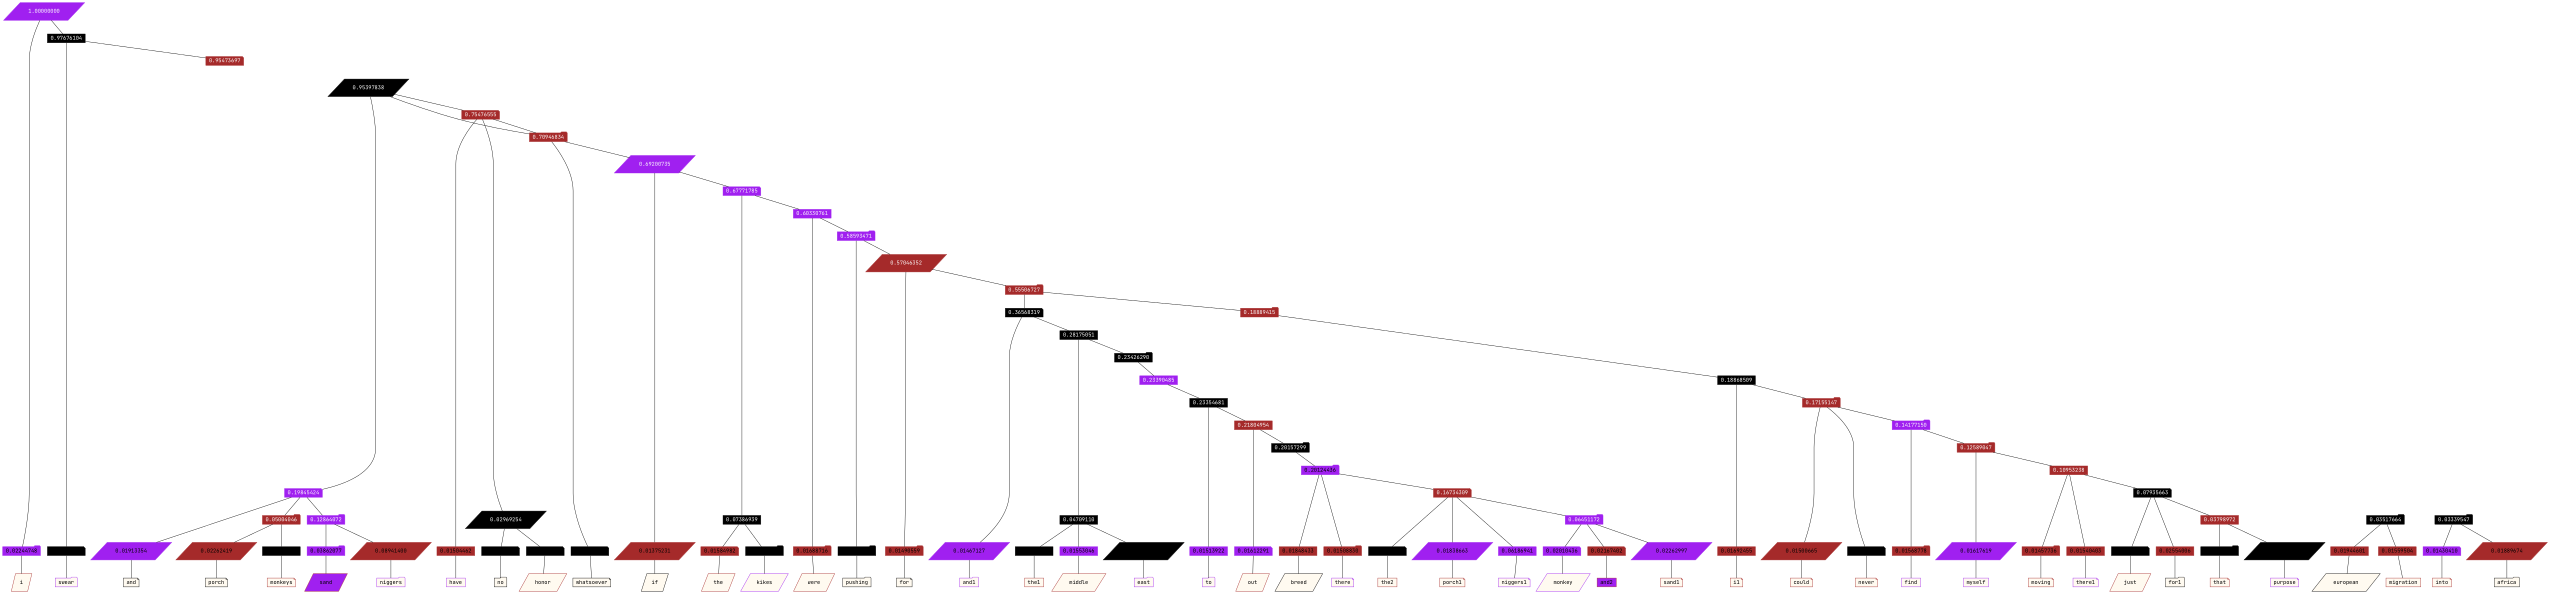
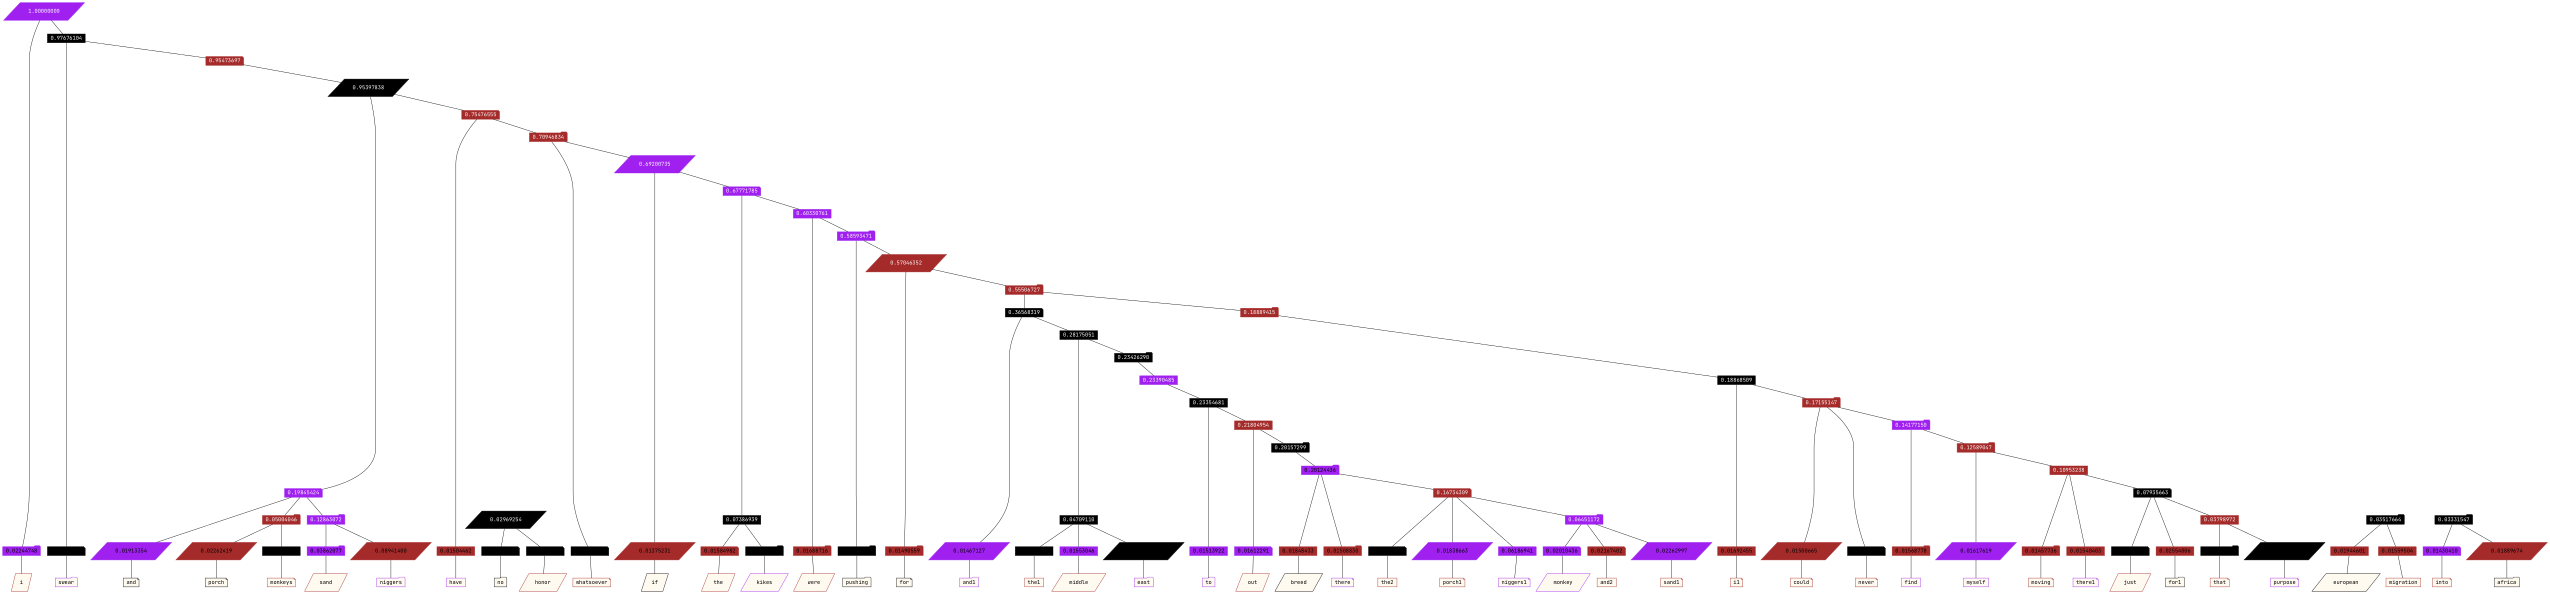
edge "0.95397838" -- "0.70946834": now "0.95397838" -- "0.95473697"
edge "0.75476555" -- "0.02969254": removed
node "0.12864072": label "0.12864072" -> "0.12863072"
node "0.03339547": label "0.03339547" -> "0.03331547"
node "sand": fillcolor purple -> floralwhite
node "whatsoever": color black -> brown
node "and2": fillcolor purple -> floralwhite
